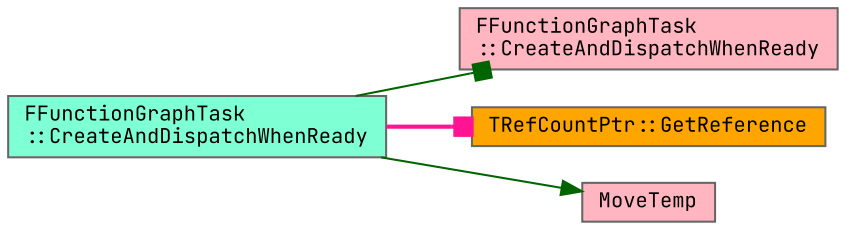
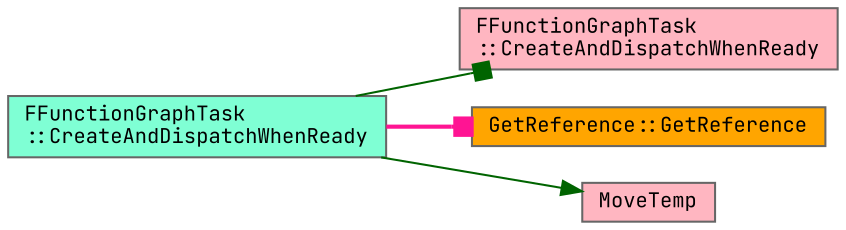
node "TRefCountPtr::GetReference": label "TRefCountPtr::GetReference" -> "GetReference::GetReference"
